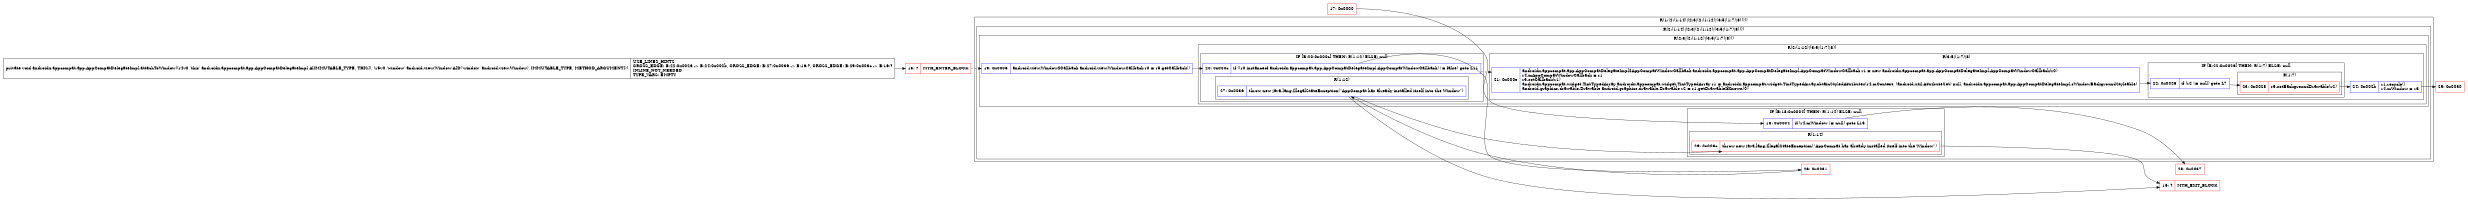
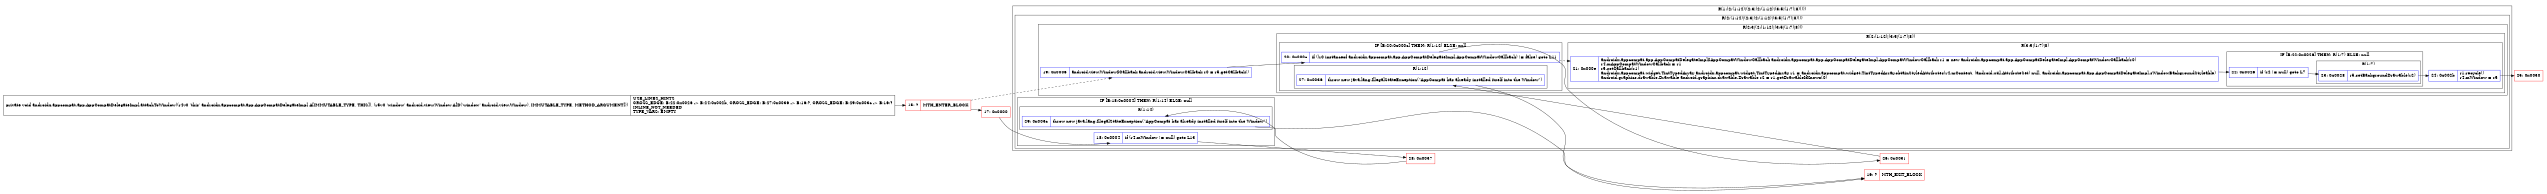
node "23: 0x0028": color red -> blue
edge "15: ?" -> "17: 0x0000": added
edge "27: 0x0036" -> "29: 0x003c": now "28: 0x0037" -> "29: 0x003c"
node "29: 0x003c": color red -> blue
